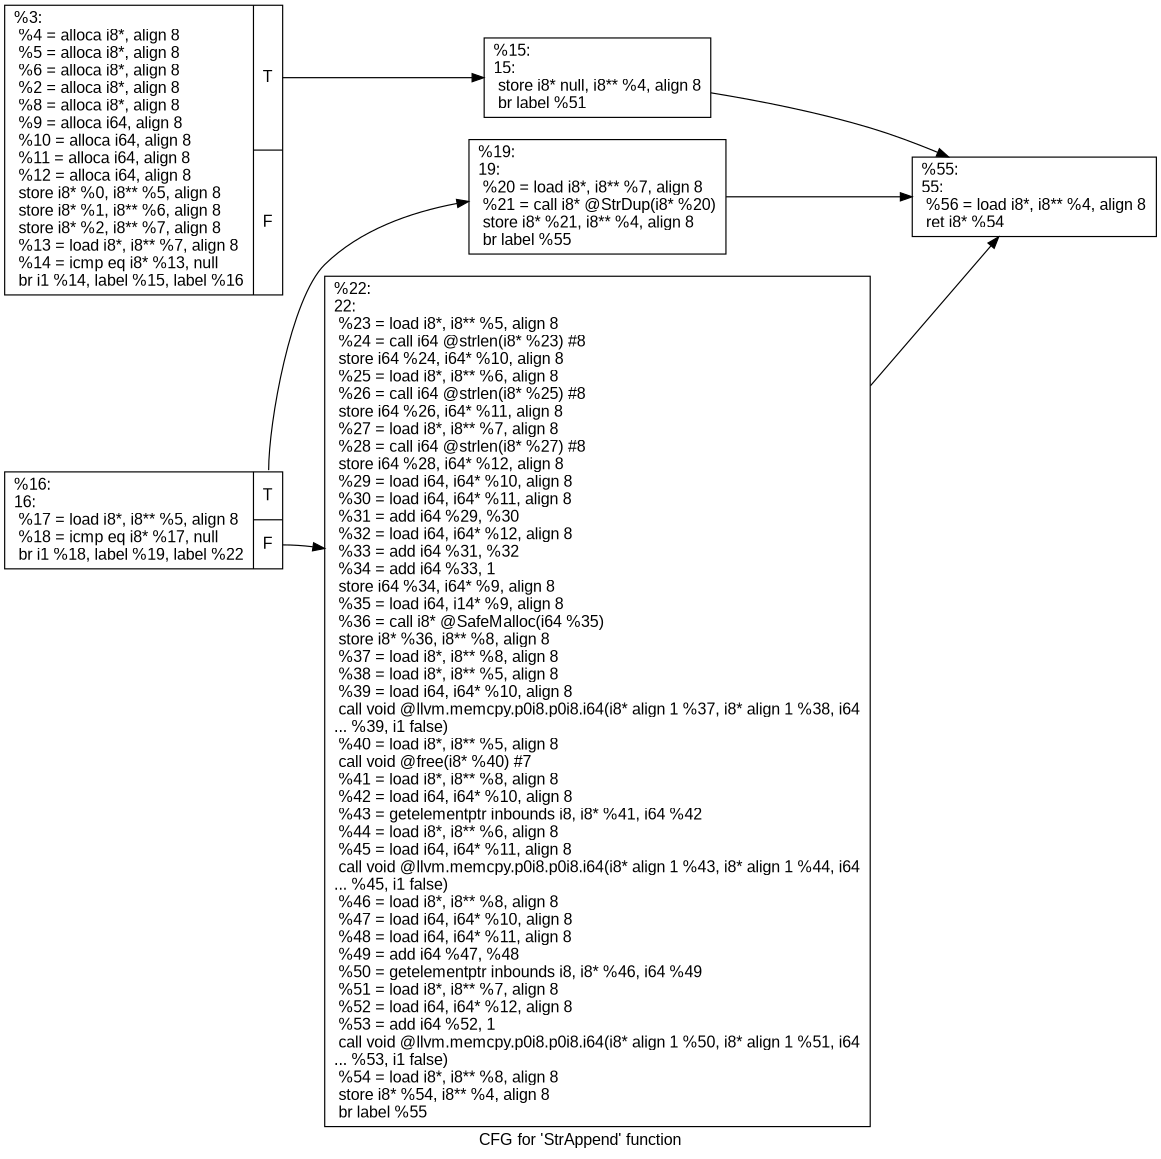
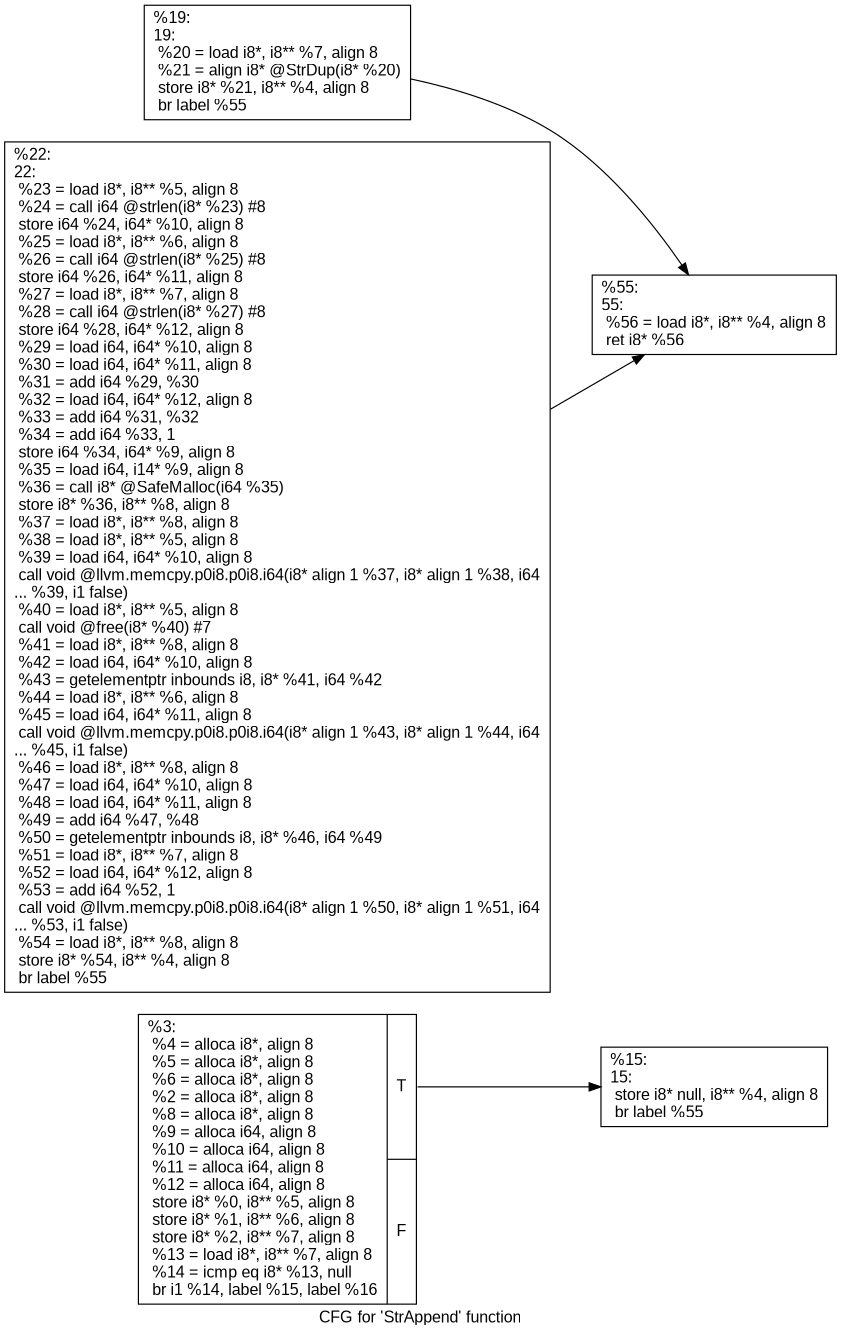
node "%15:": text "br label %51" -> "br label %55"
edge "%15:" -> "%55:": removed
node "%19:": text "%21 = call i8* @StrDup(i8* %20)" -> "%21 = align i8* @StrDup(i8* %20)"
node "%55:": text "ret i8* %54" -> "ret i8* %56"
node "%16:": removed
